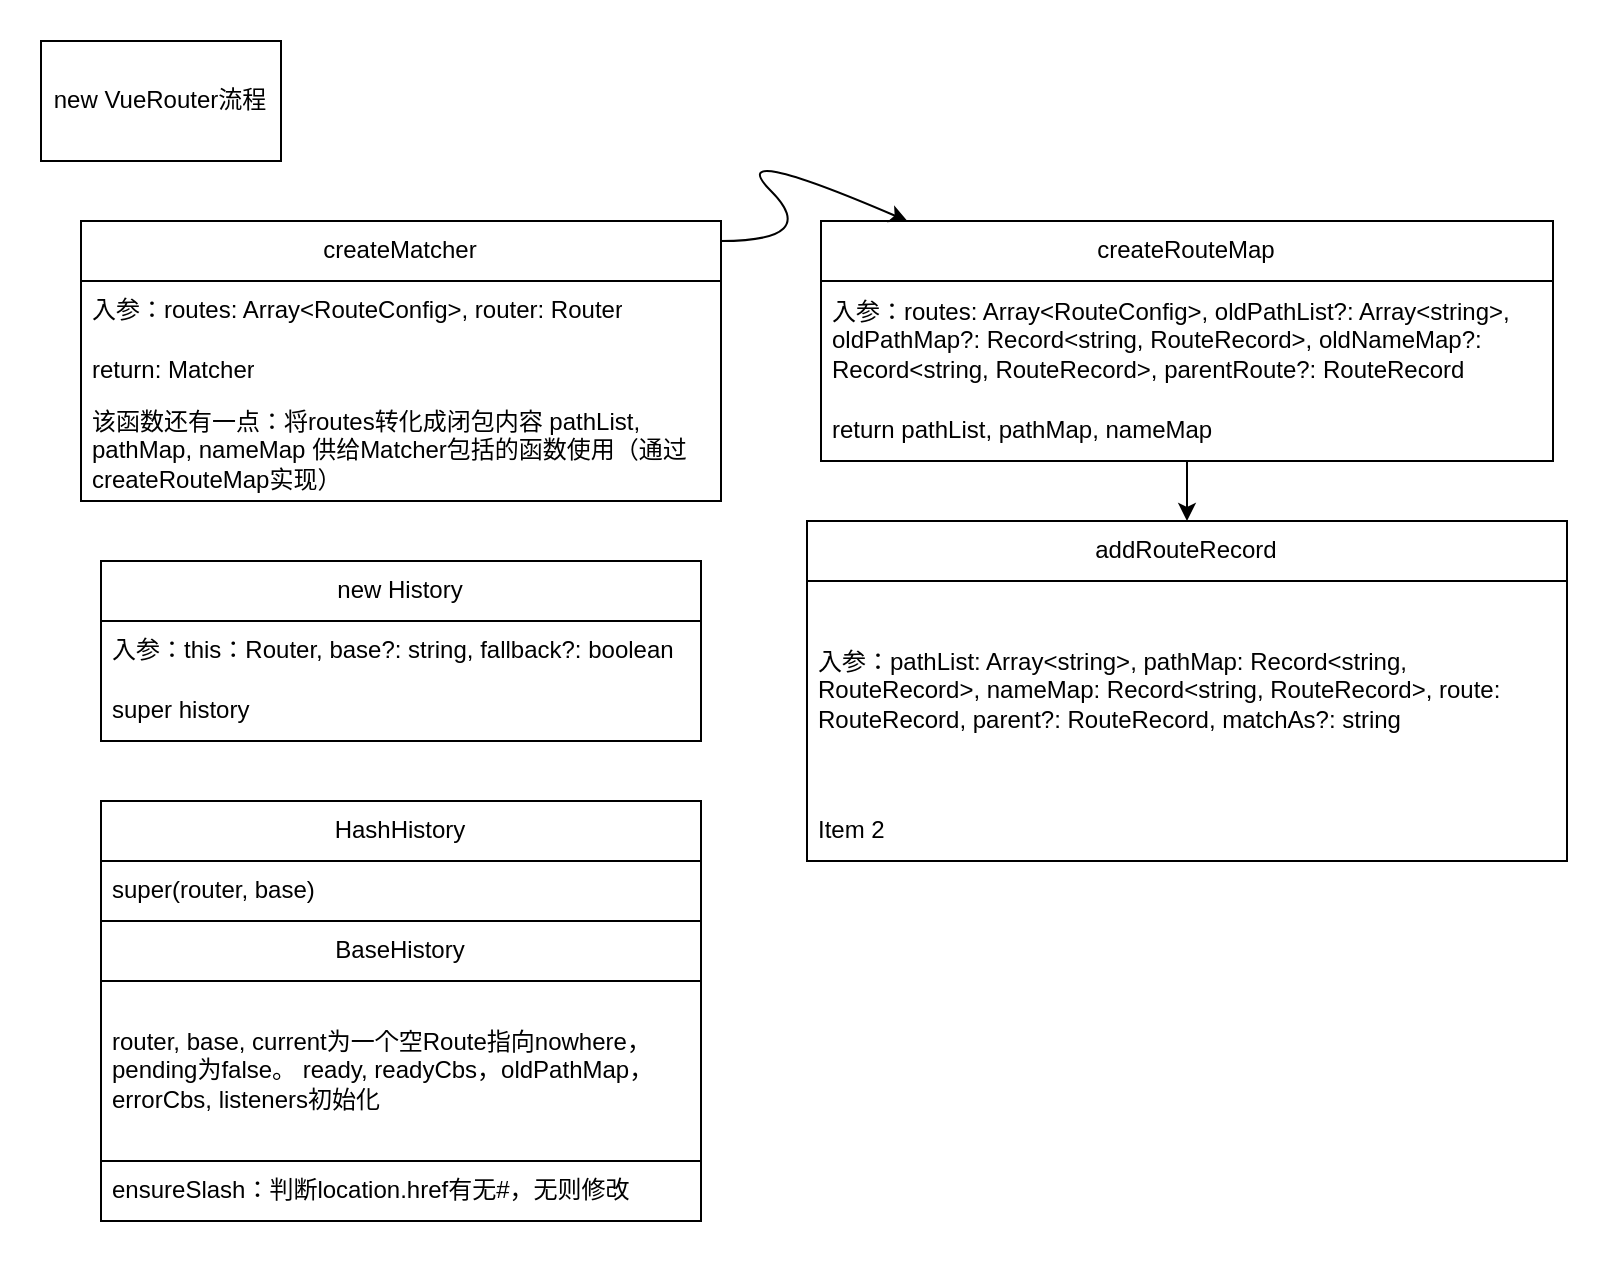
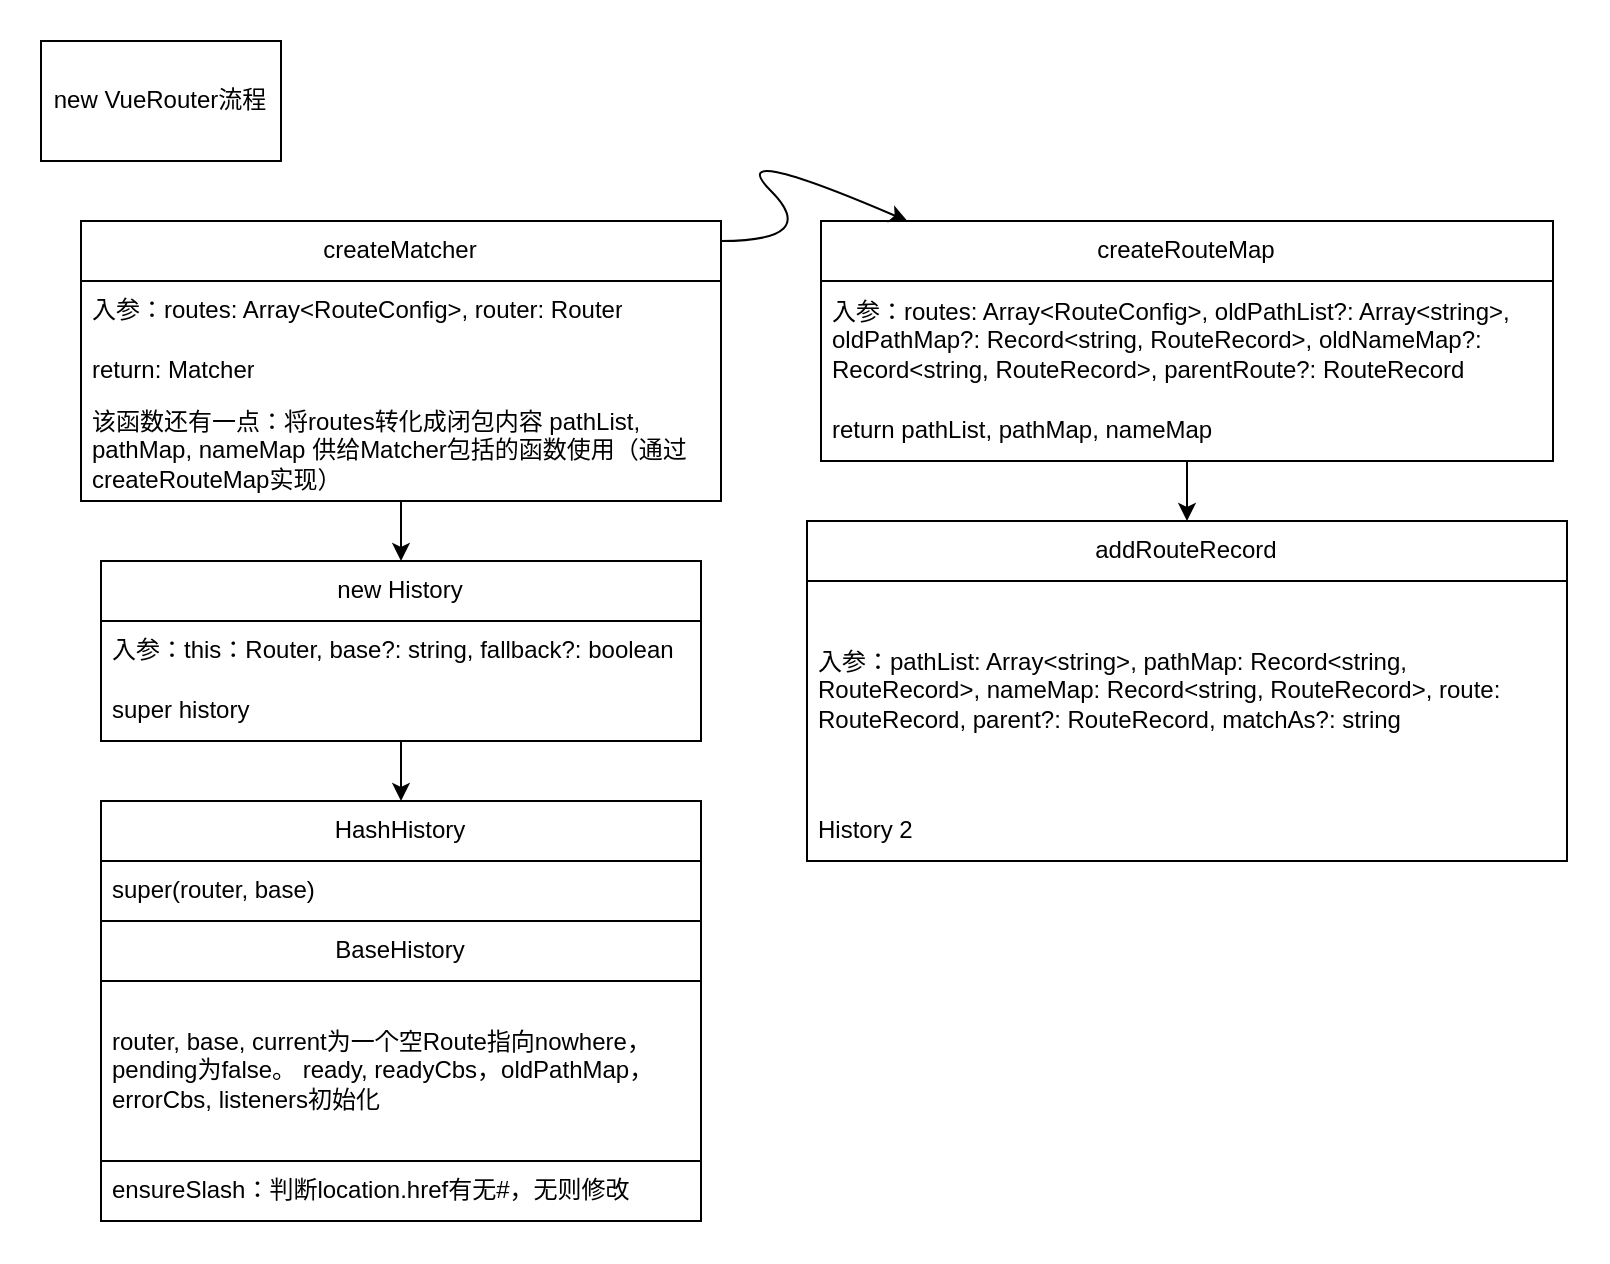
edge "createMatcher" -> "new History": added
edge "new History" -> "HashHistory": added
node "Item 2": label "Item 2" -> "History 2"
